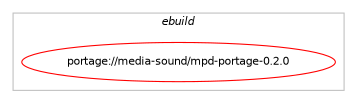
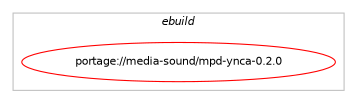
node "portage://media-sound/mpd-portage-0.2.0": label "portage://media-sound/mpd-portage-0.2.0" -> "portage://media-sound/mpd-ynca-0.2.0"
